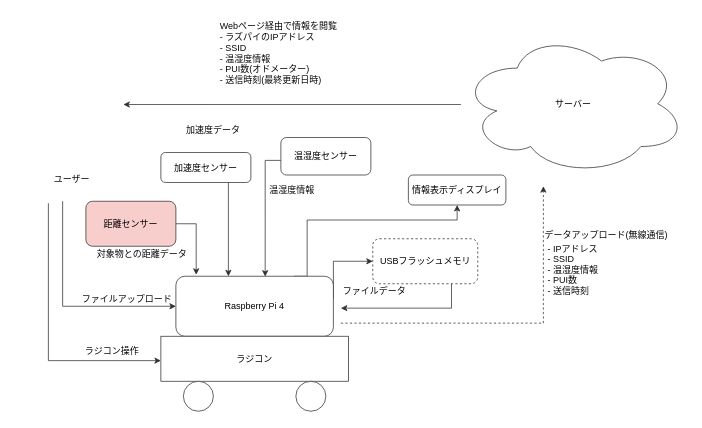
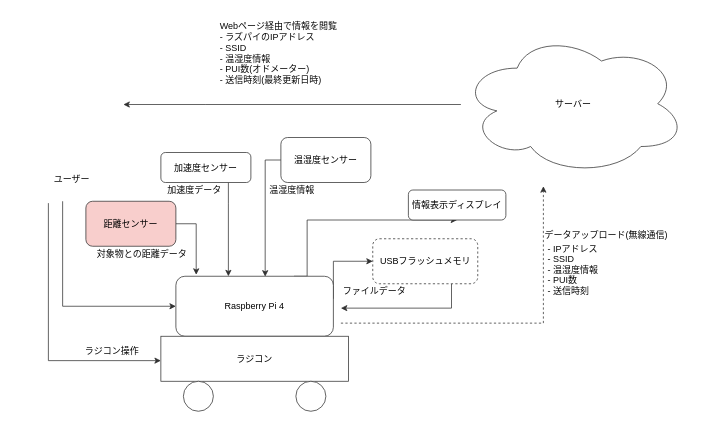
node "加速度データ": moved (213, 130) -> (195, 190)
node "温湿度センサー": size 90x38 -> 90x45
node "情報表示ディスプレイ": moved (457, 190) -> (457, 205)
node "ファイルアップロード": removed
